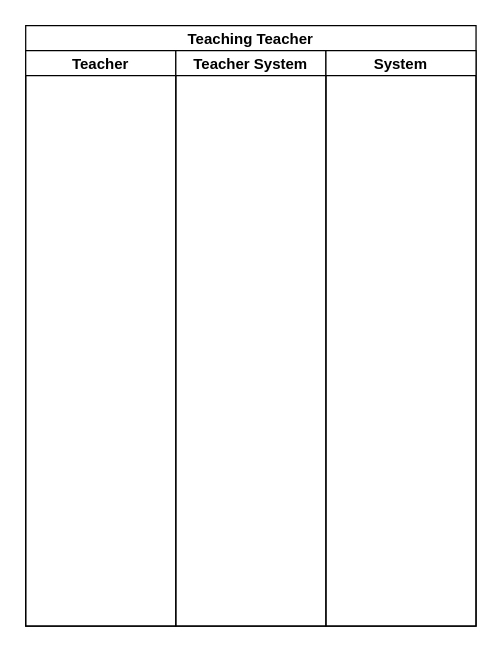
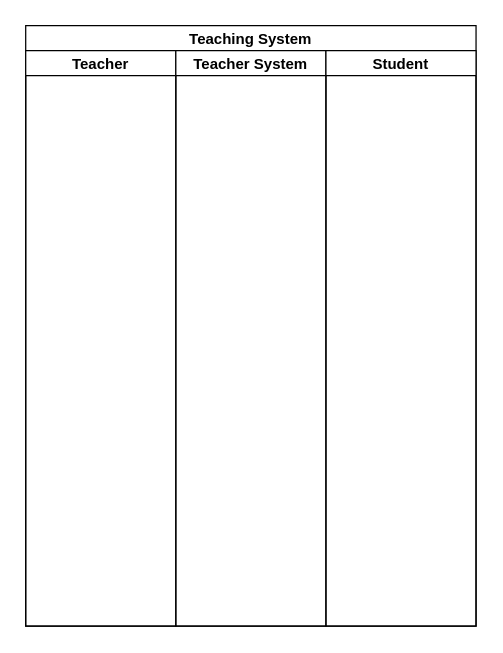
node "Teaching Teacher": label "Teaching Teacher" -> "Teaching System"
node "System": label "System" -> "Student"
